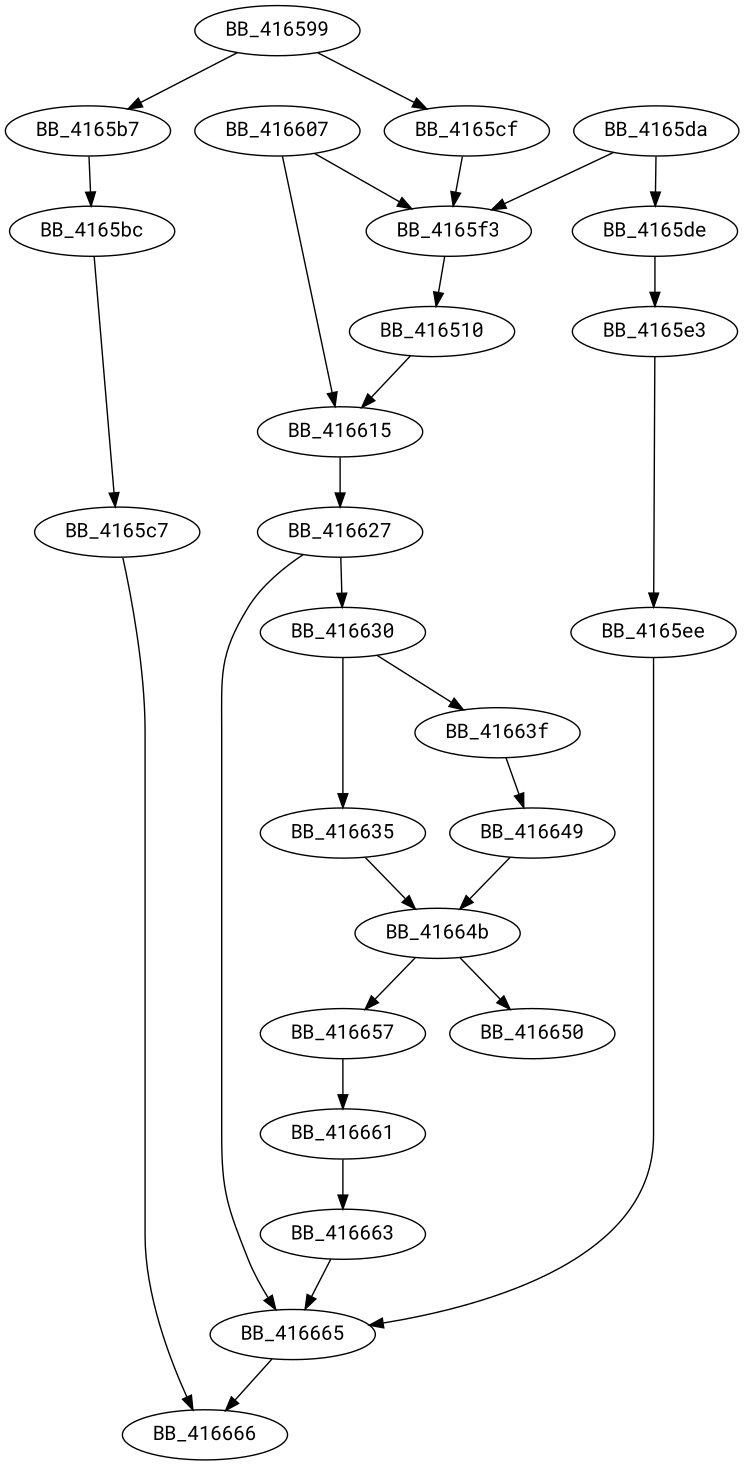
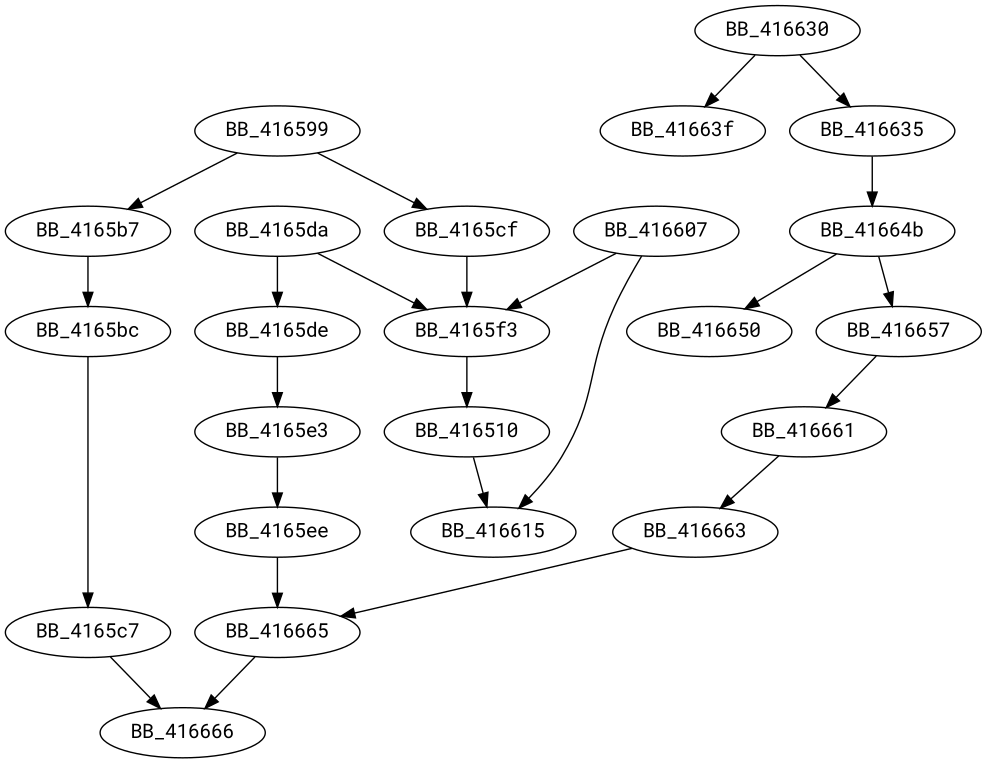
node "BB_416627": removed
node "BB_416649": removed
